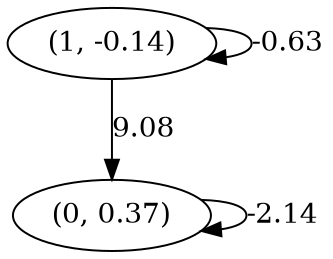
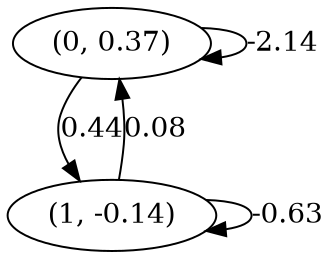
edge "(0, 0.37)" -> "(1, -0.14)": added, label "0.44"
edge "(1, -0.14)" -> "(0, 0.37)": label "9.08" -> "0.08"
